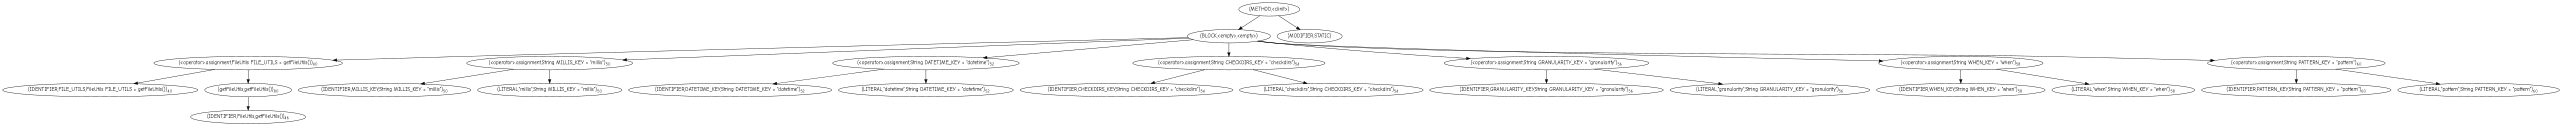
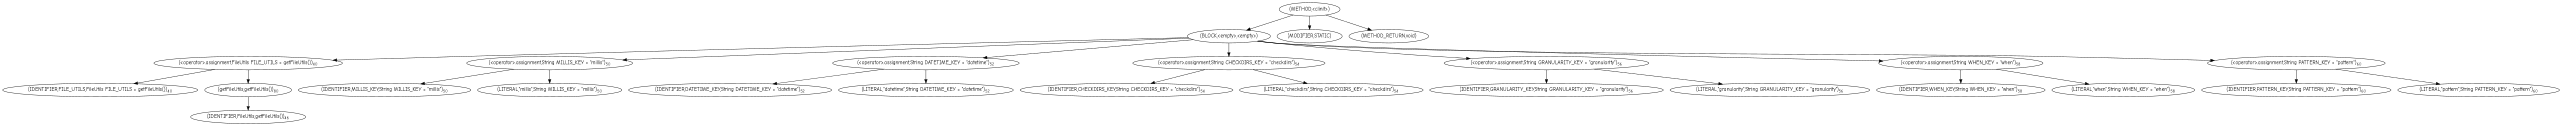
node "(METHOD_RETURN,void)": added
